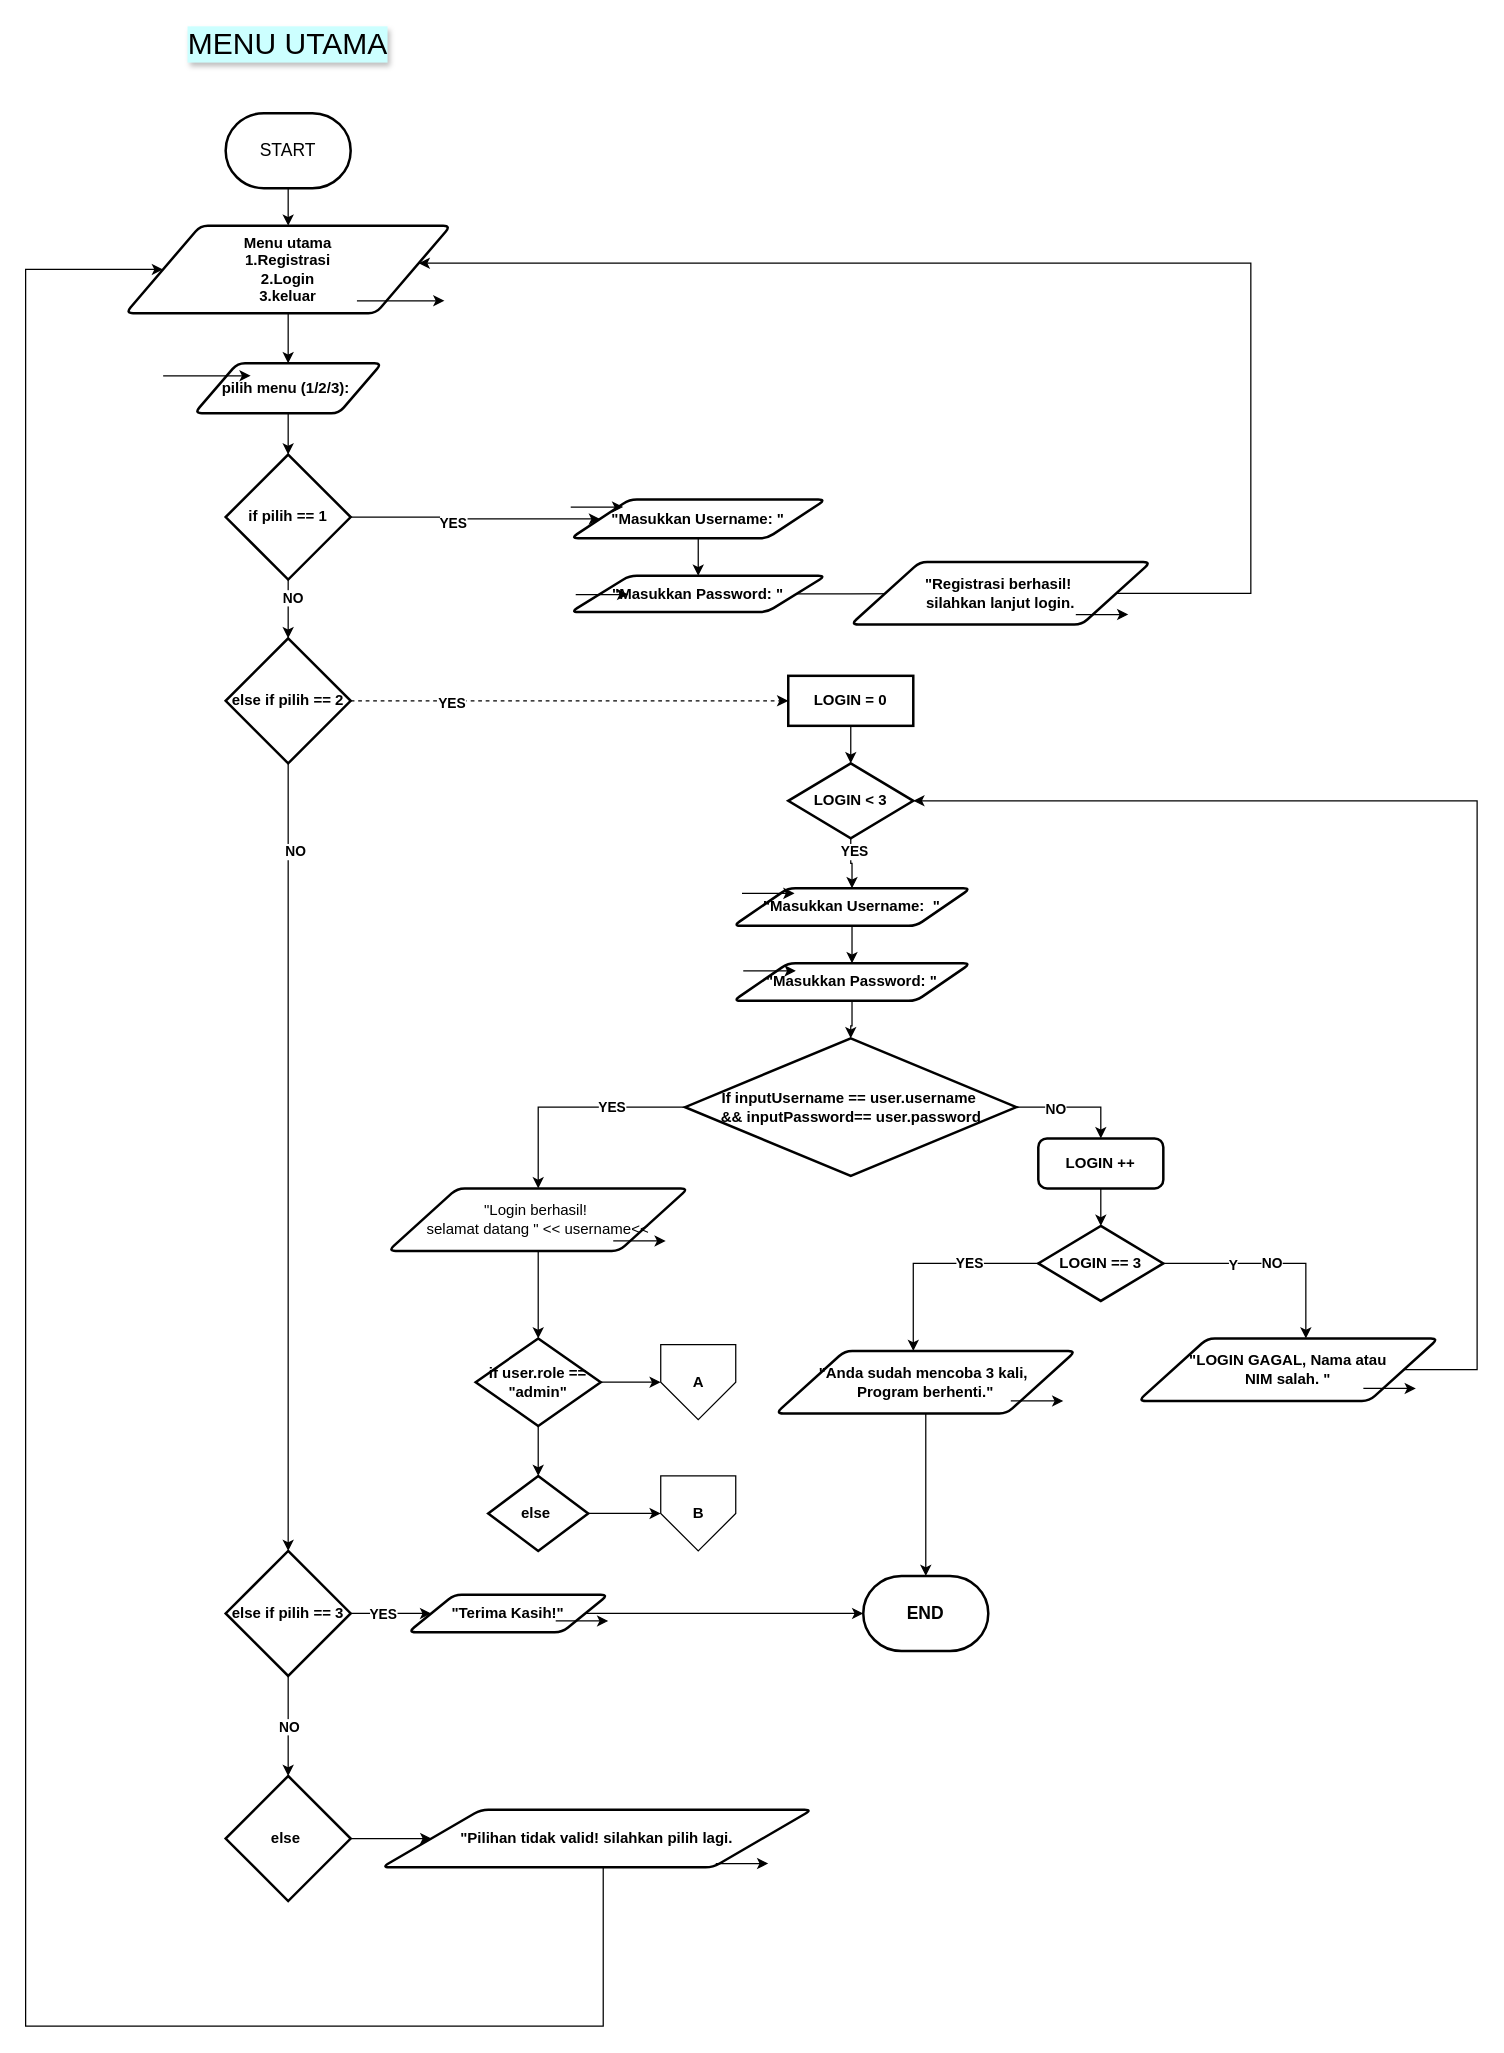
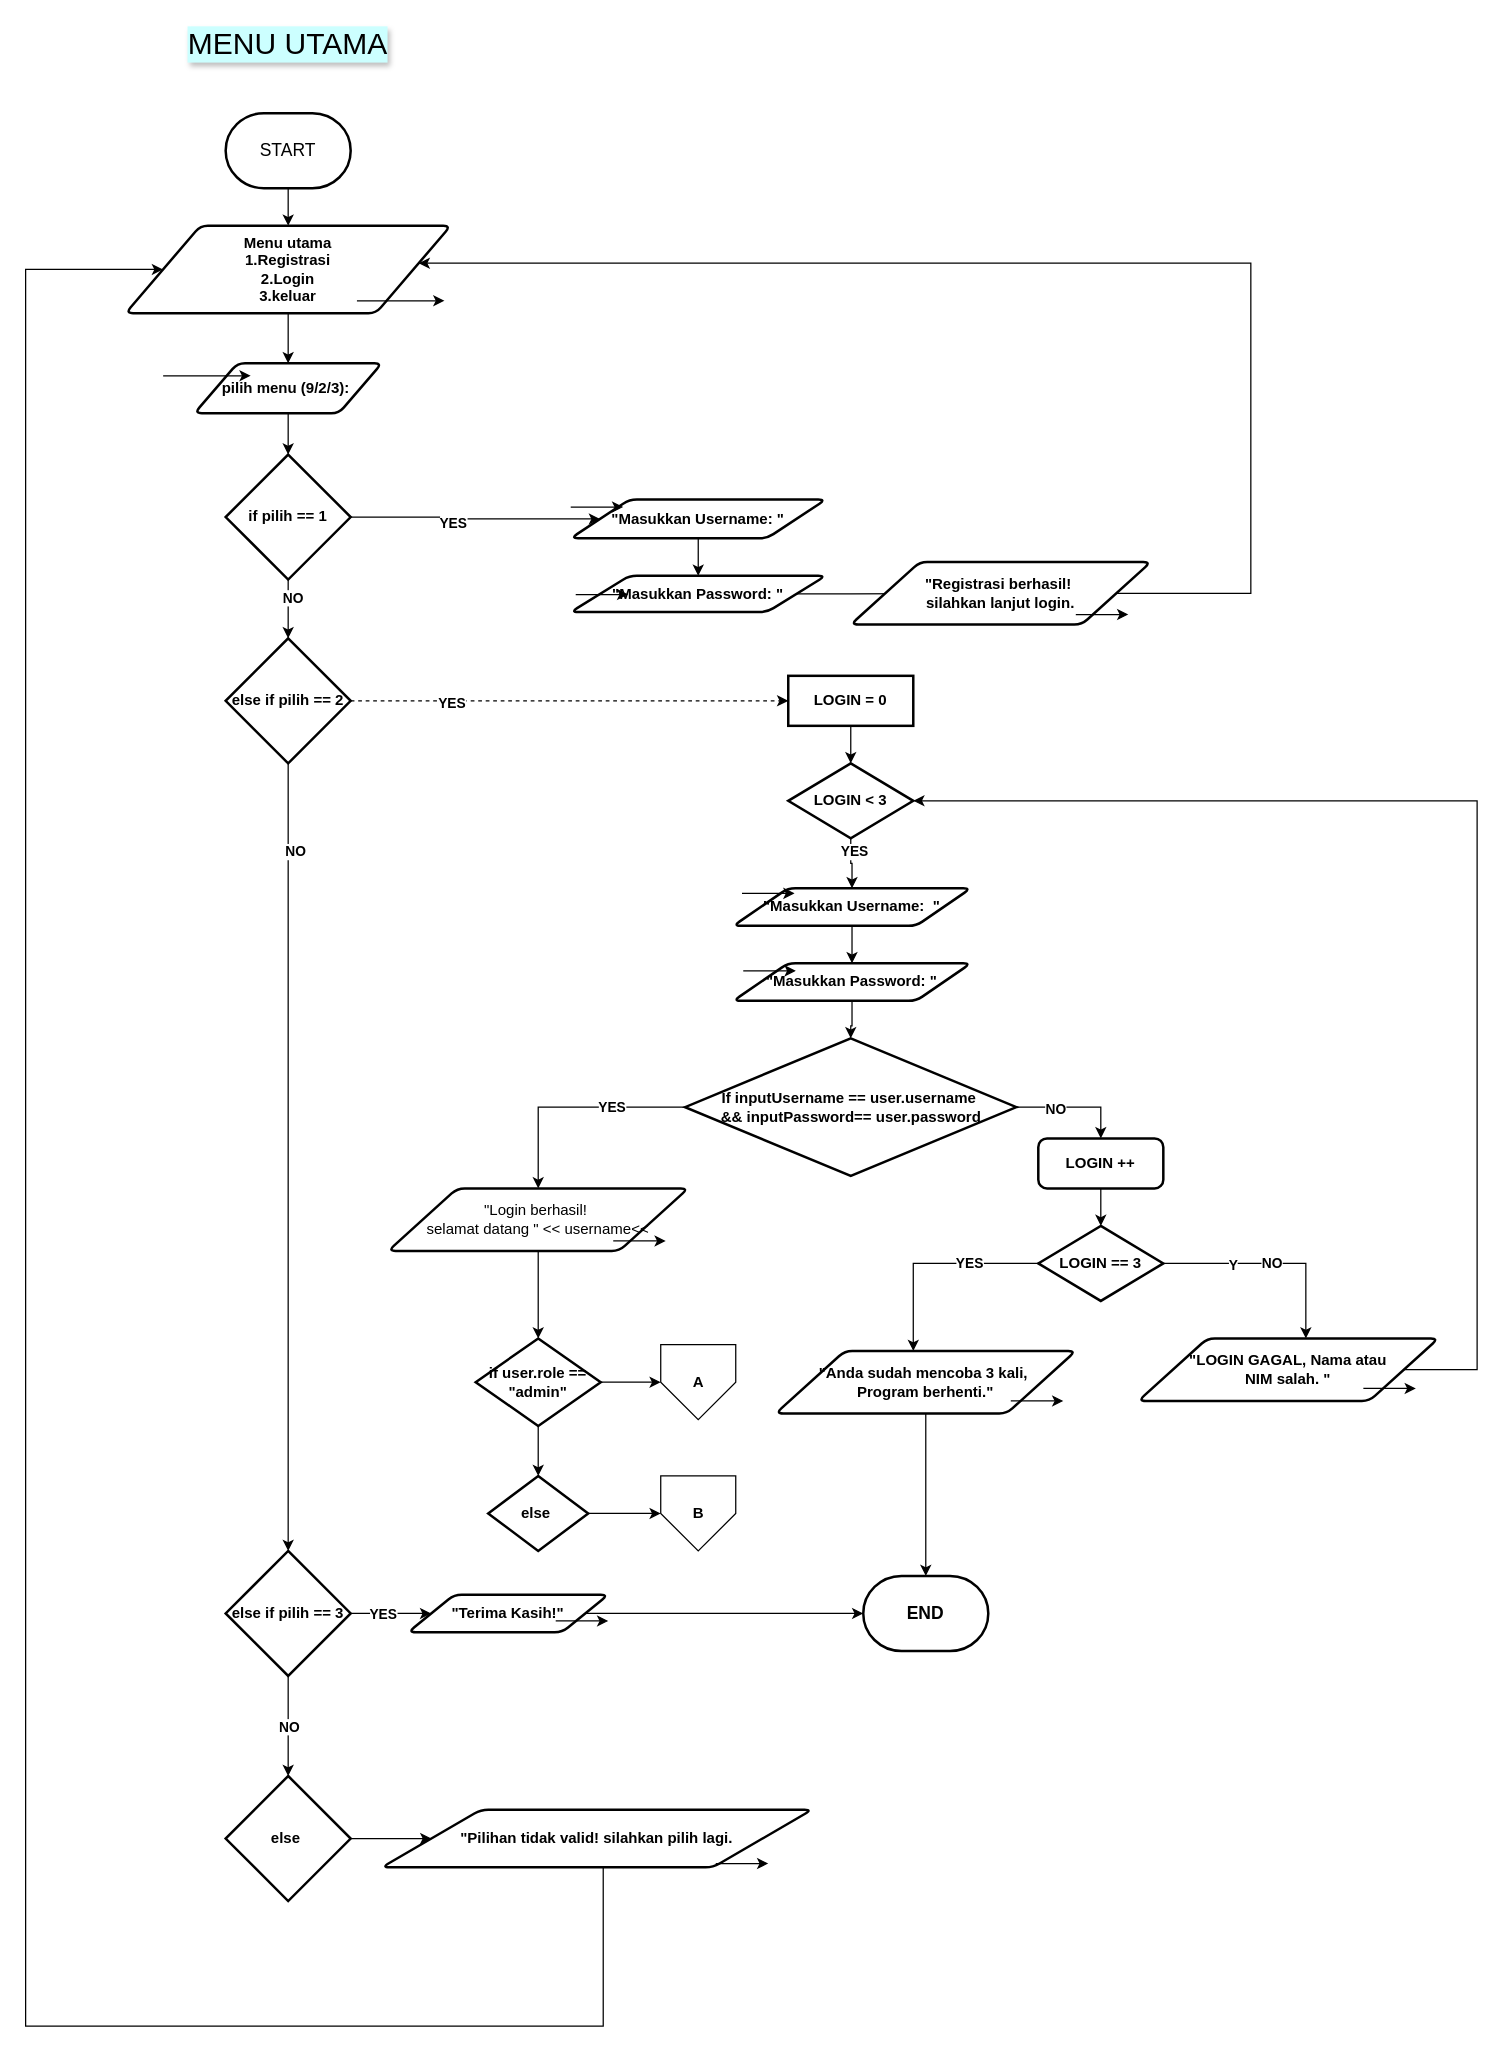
node "pilih menu (1/2/3):": label "pilih menu (1/2/3):" -> "pilih menu (9/2/3):"
